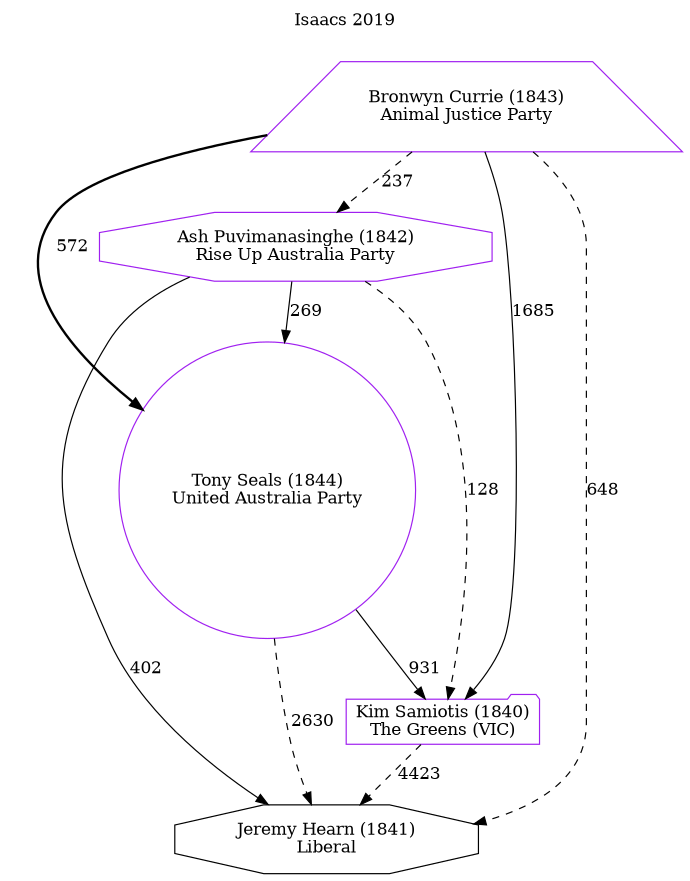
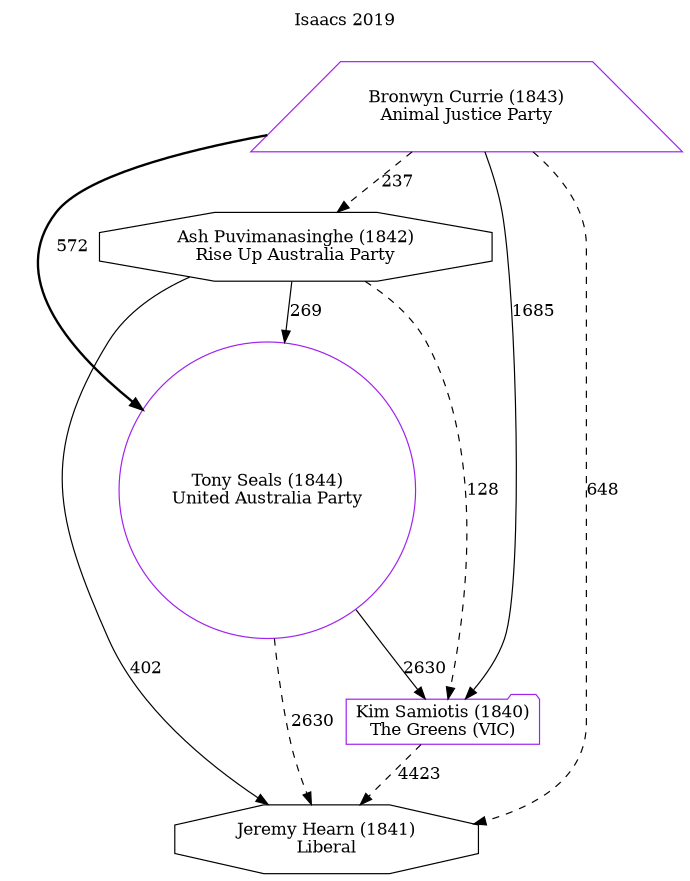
node "Ash Puvimanasinghe (1842) Rise Up Australia Party": color purple -> black
edge "Tony Seals (1844) United Australia Party" -> "Kim Samiotis (1840) The Greens (VIC)": label "931" -> "2630"
